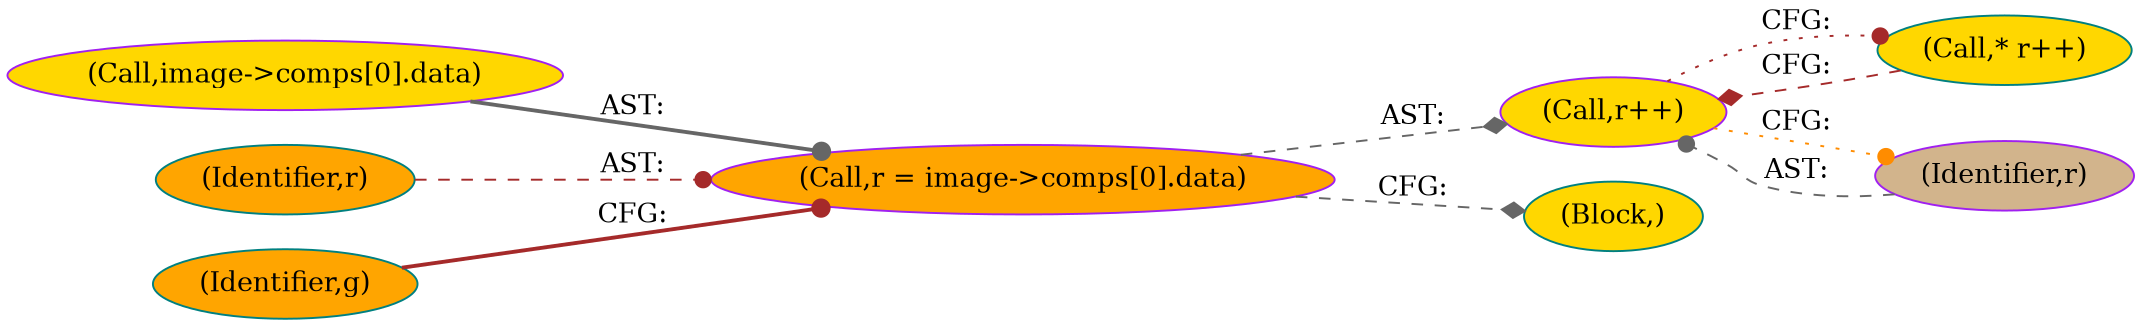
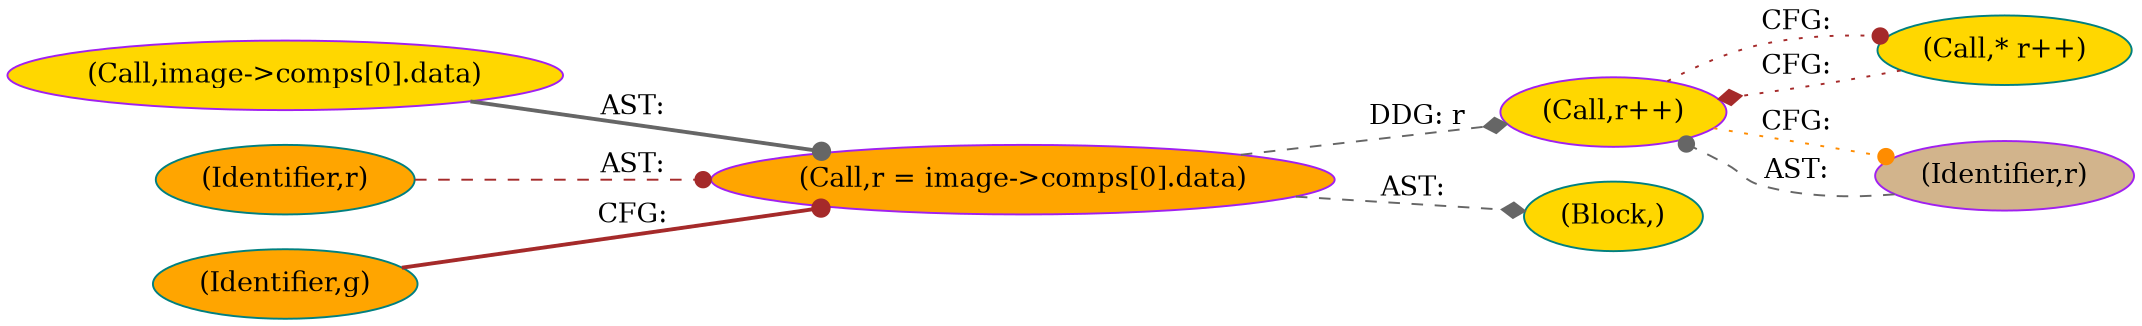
edge "(Call,* r++)" -> "(Call,r++)": style dashed -> dotted
edge "(Call,r = image->comps[0].data)" -> "(Call,r++)": label "AST: " -> "DDG: r"
edge "(Call,r = image->comps[0].data)" -> "(Block,)": label "CFG: " -> "AST: "
